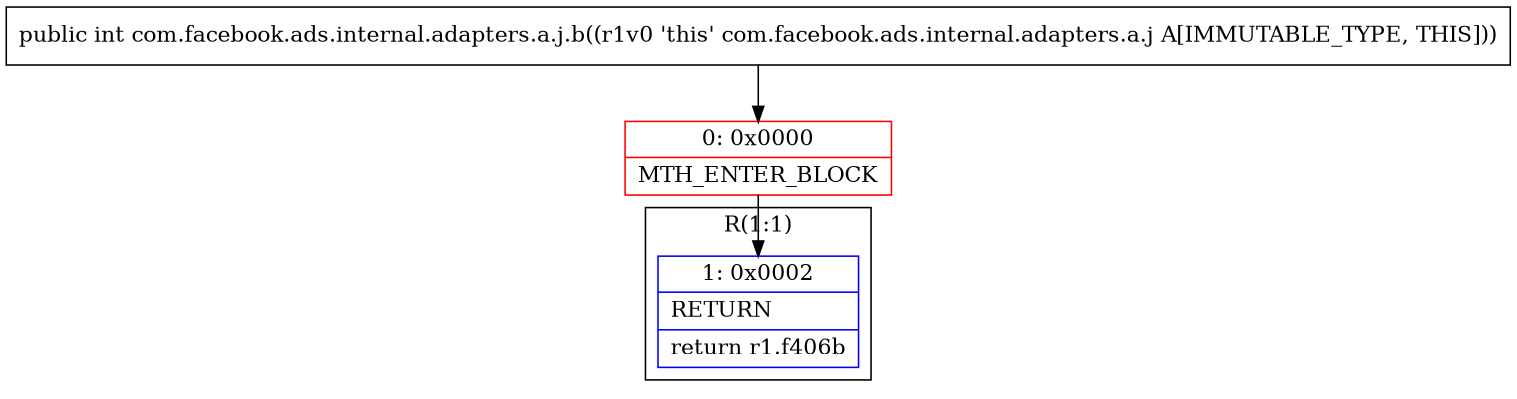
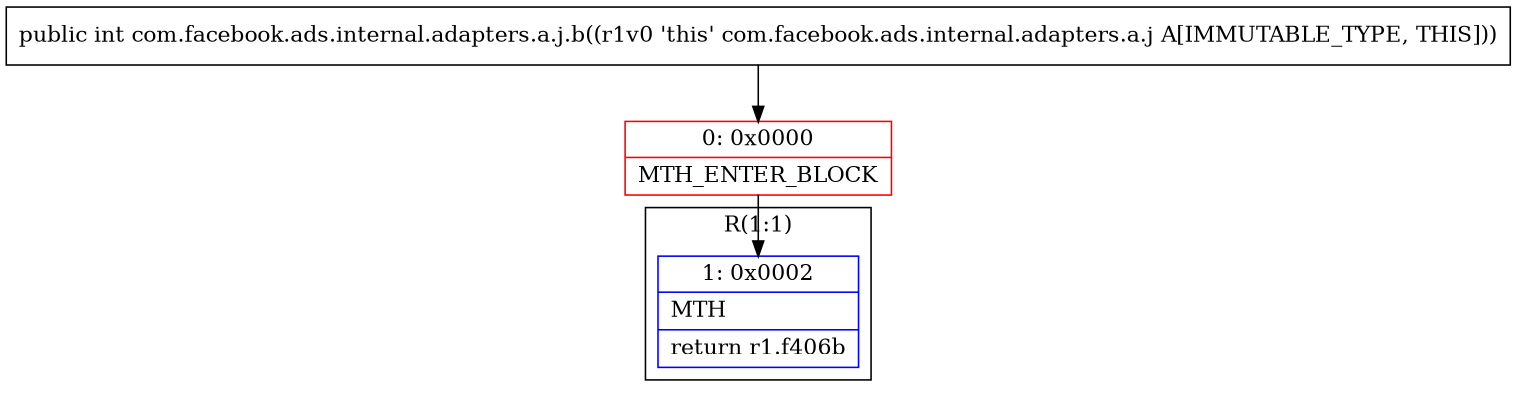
node "1: 0x0002": text "RETURN" -> "MTH"
